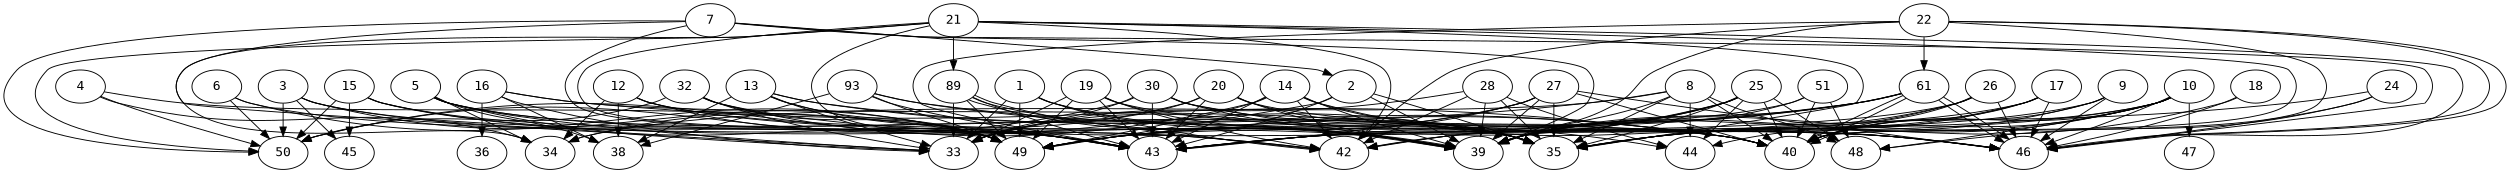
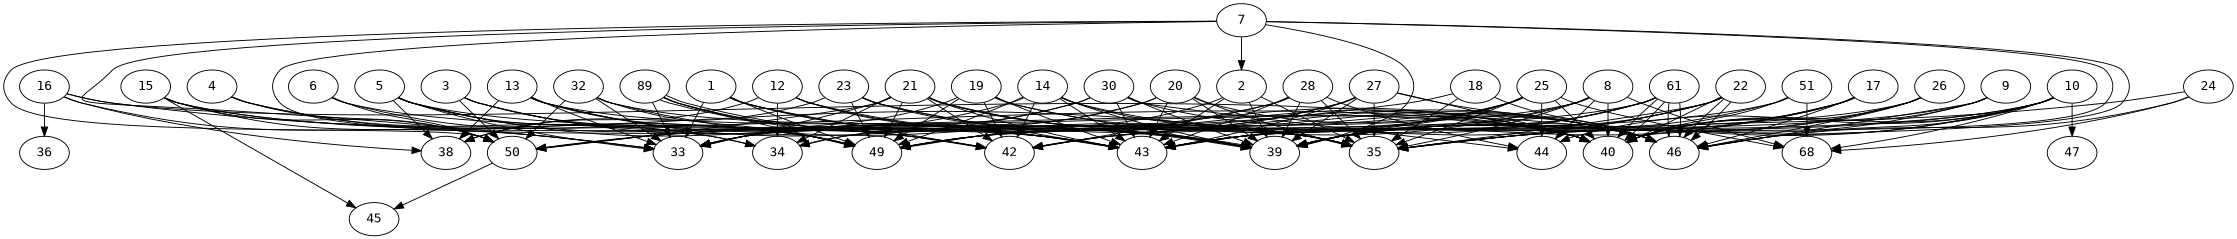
edge "21" -> "89": now "21" -> "33"
edge "22" -> "61": now "22" -> "35"
edge "7" -> "40": added
node "93": label "93" -> "23"
edge "28" -> "43": added
edge "3" -> "45": now "50" -> "45"
edge "18" -> "50": added
node "48": label "48" -> "68"
